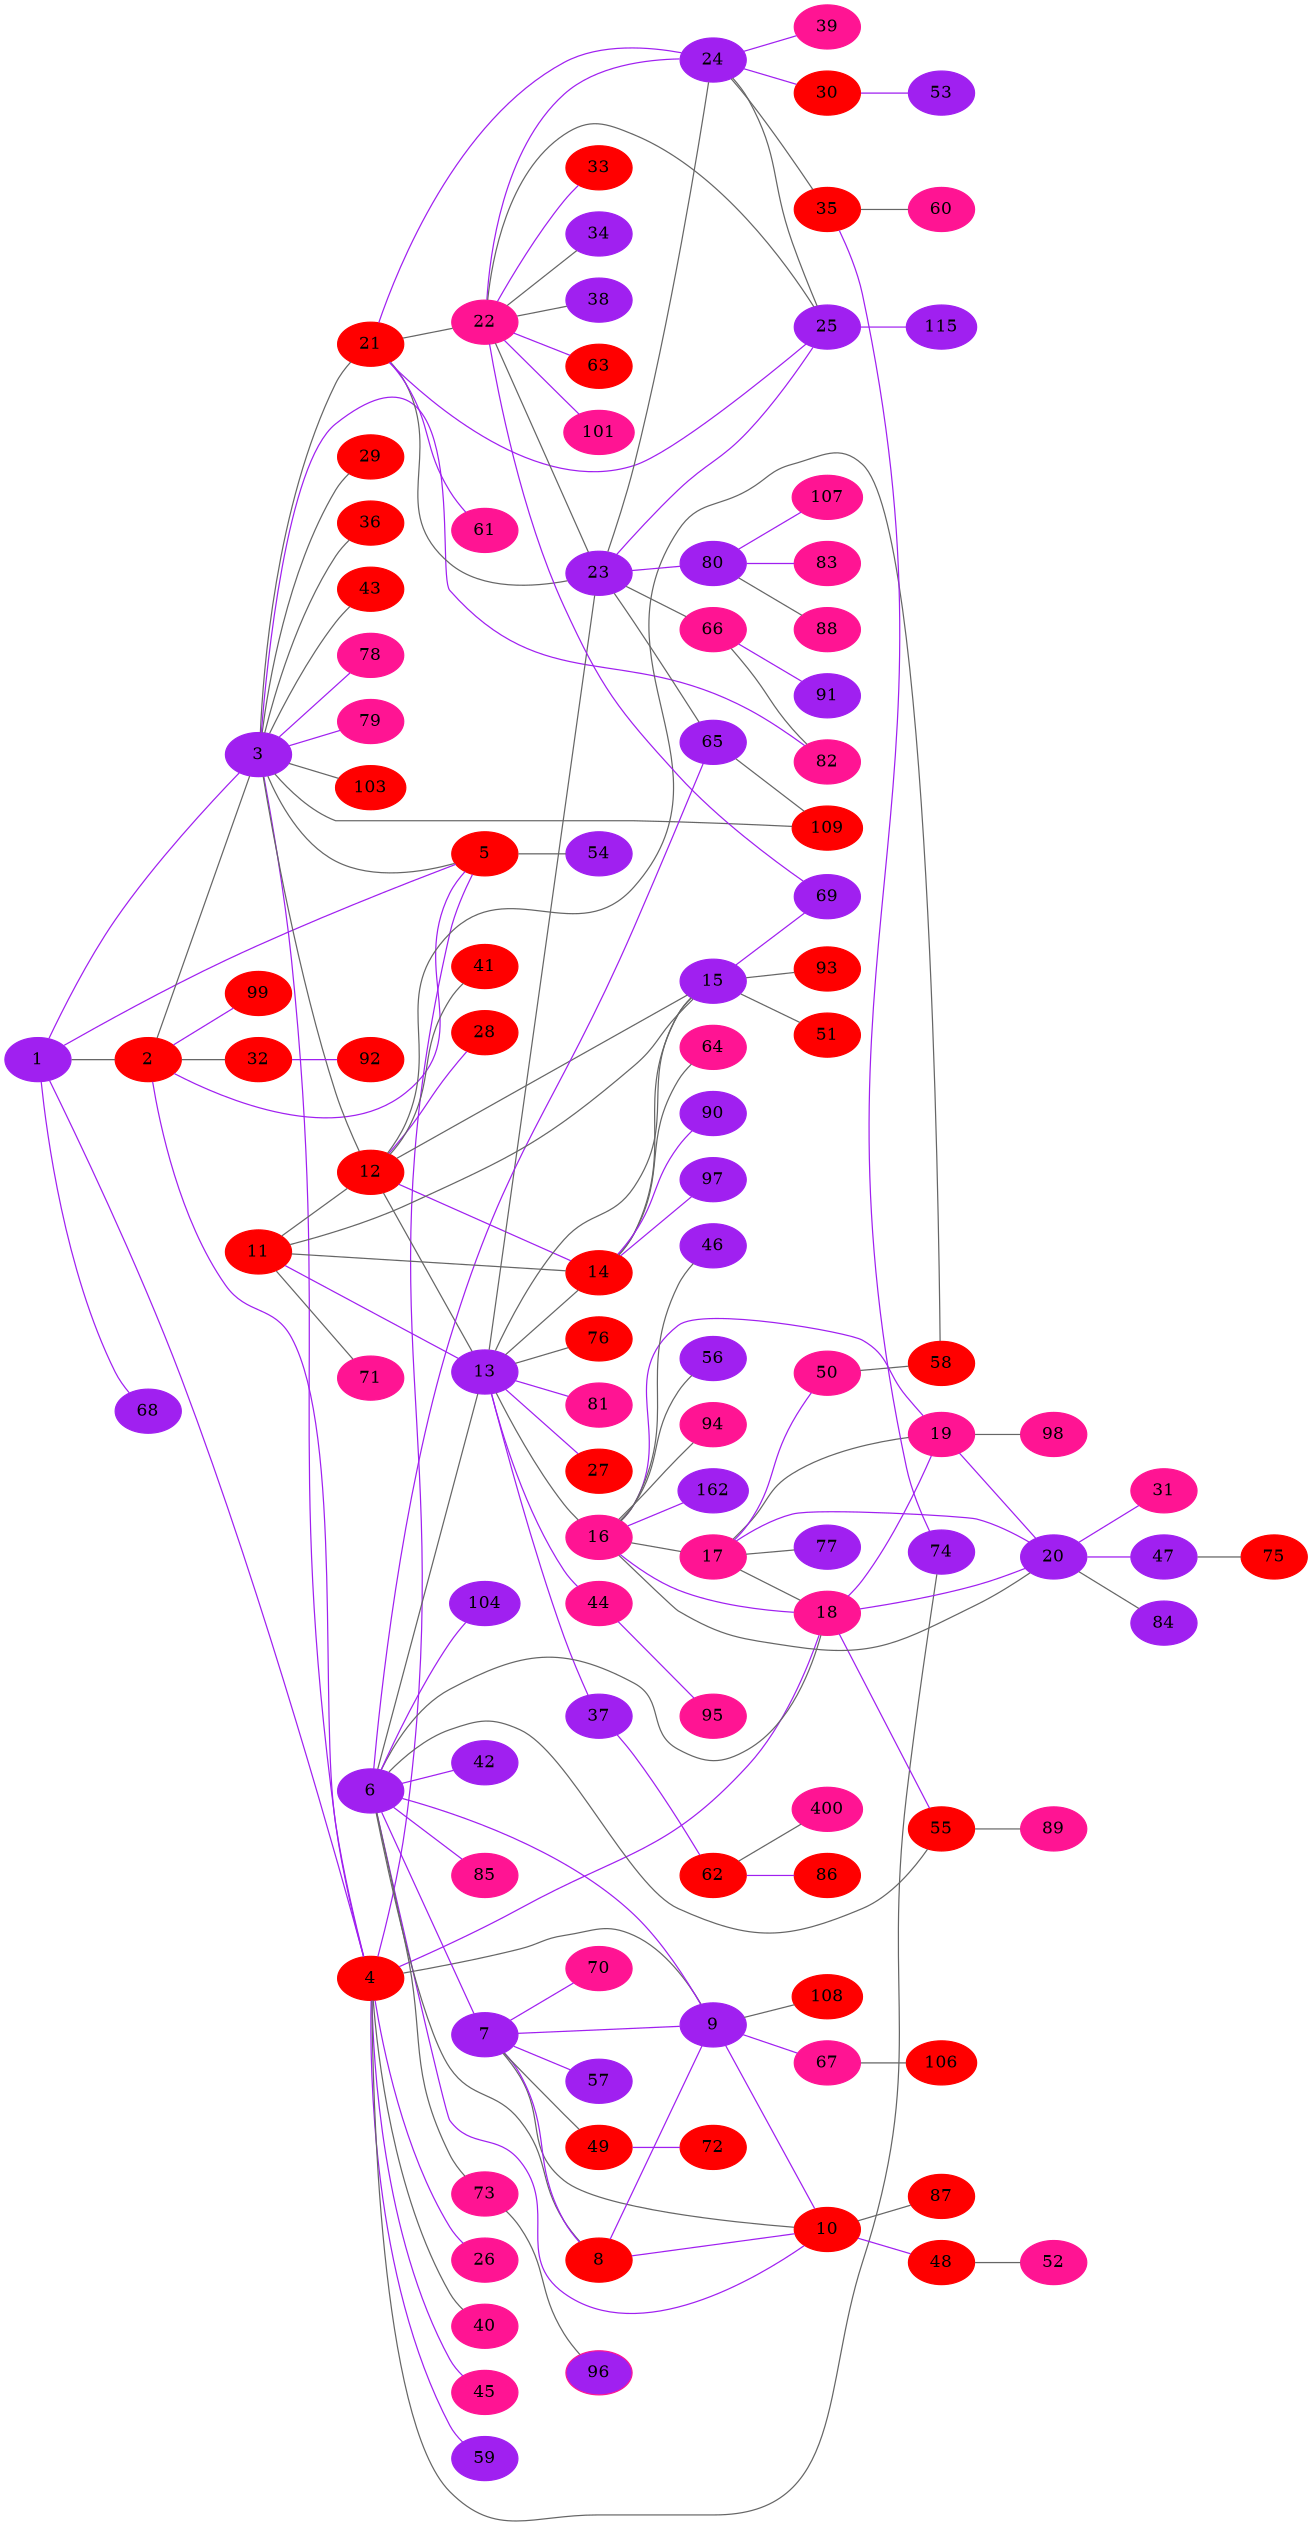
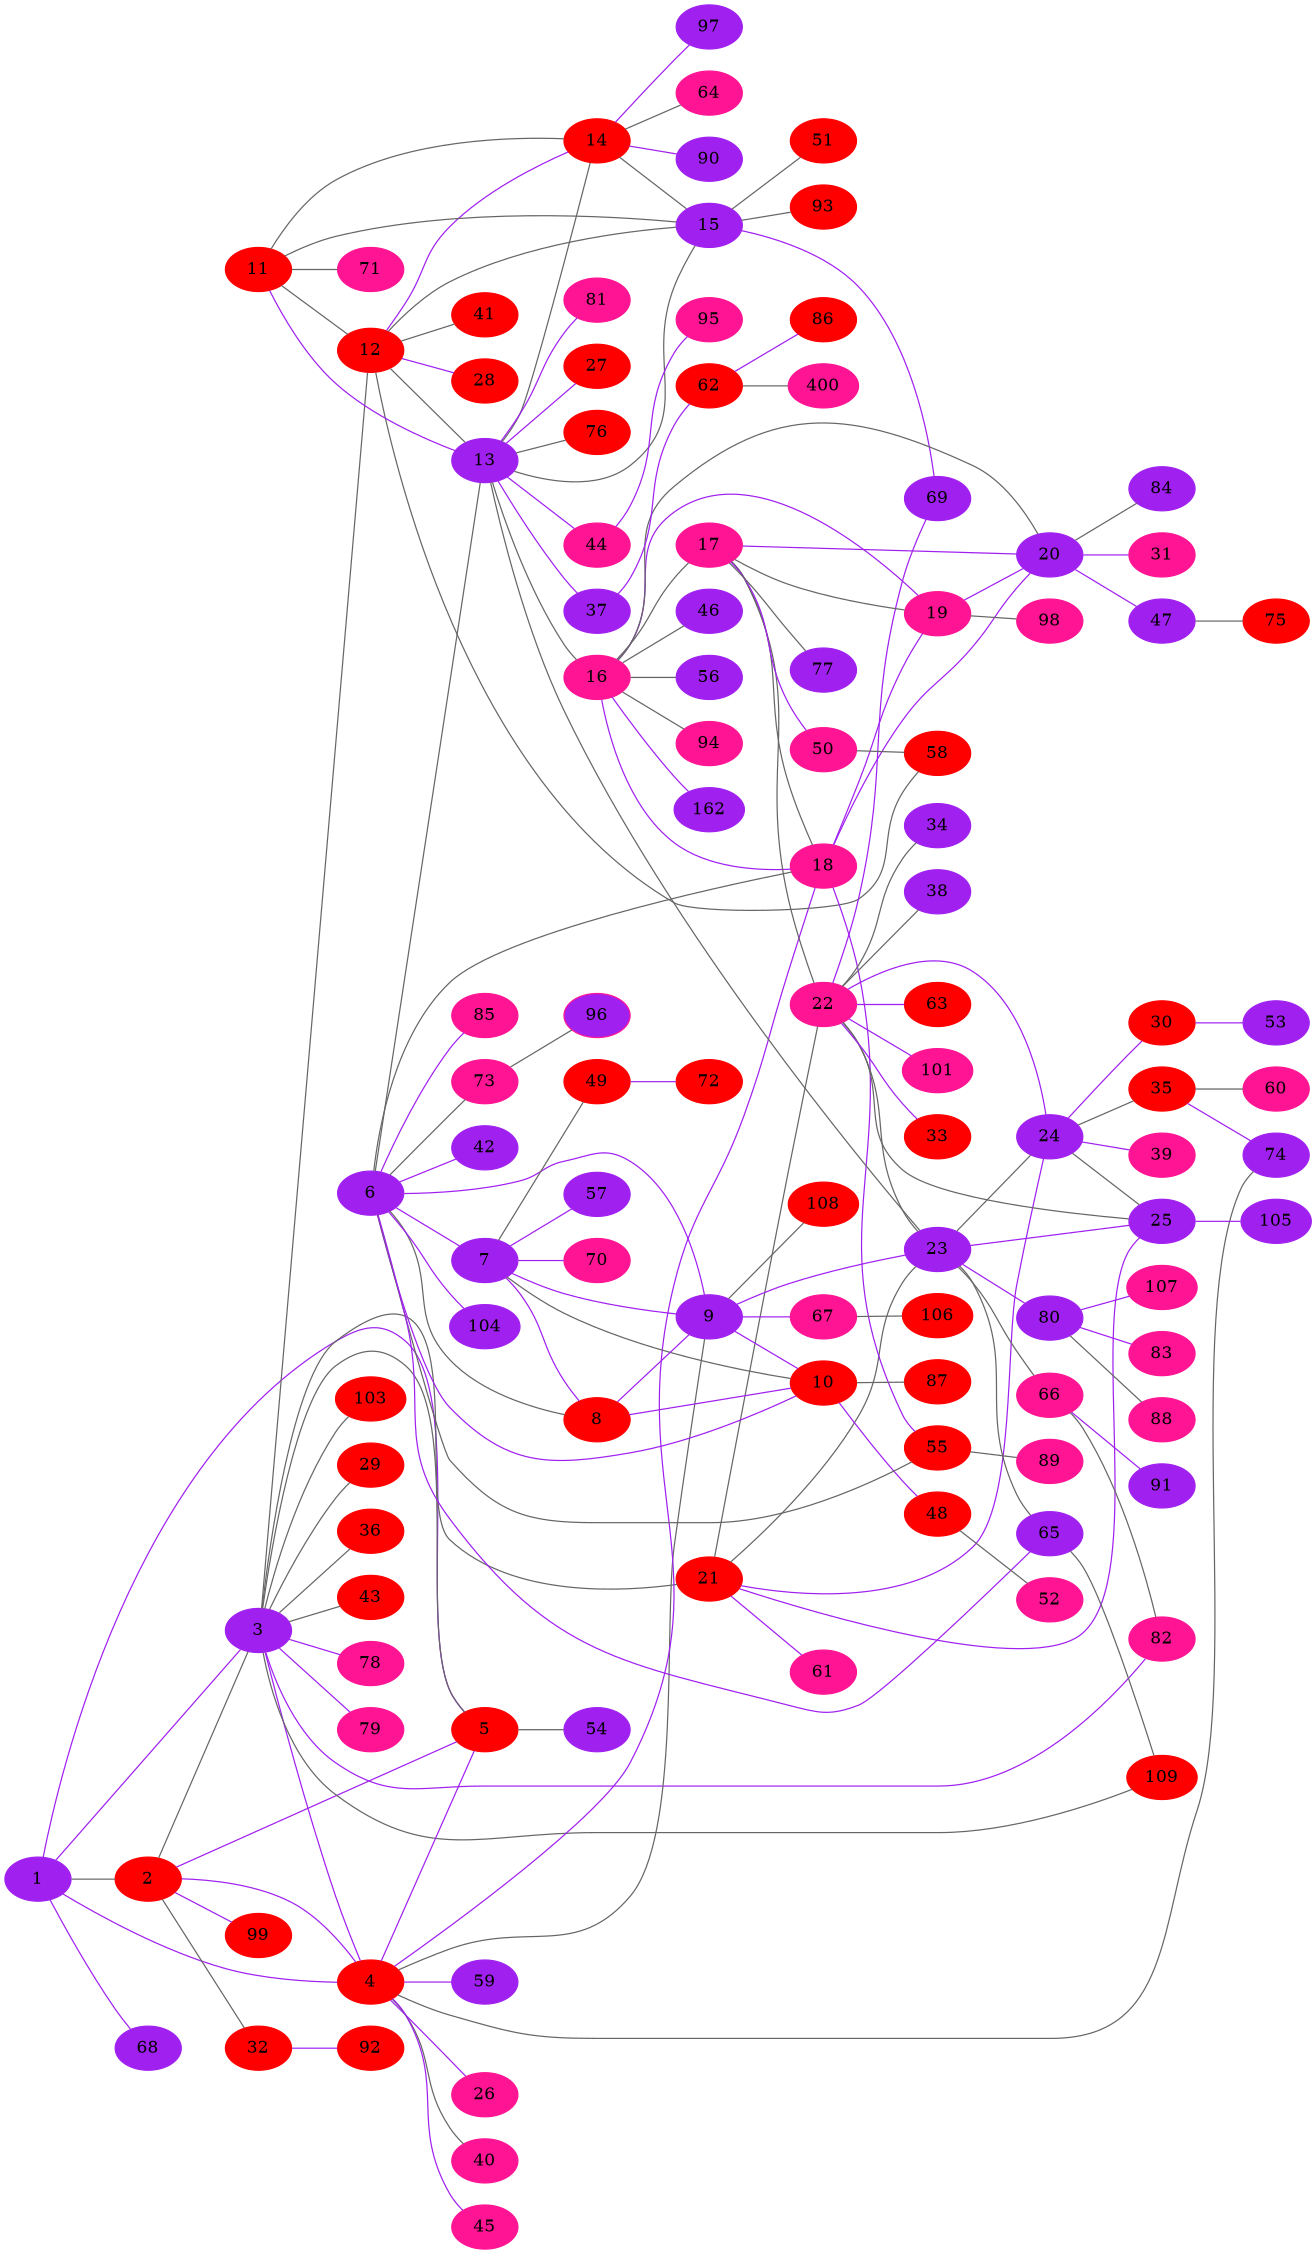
node "115": label "115" -> "105"
edge "17" -- "22": added
edge "23" -- "9": added
